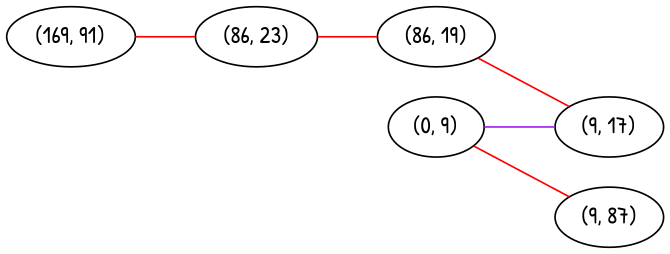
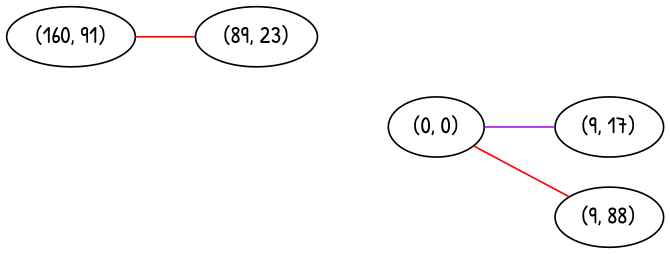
node "(169, 91)": label "(169, 91)" -> "(160, 91)"
node "(86, 23)": label "(86, 23)" -> "(89, 23)"
node "(86, 19)": removed
node "(0, 9)": label "(0, 9)" -> "(0, 0)"
node "(9, 87)": label "(9, 87)" -> "(9, 88)"
